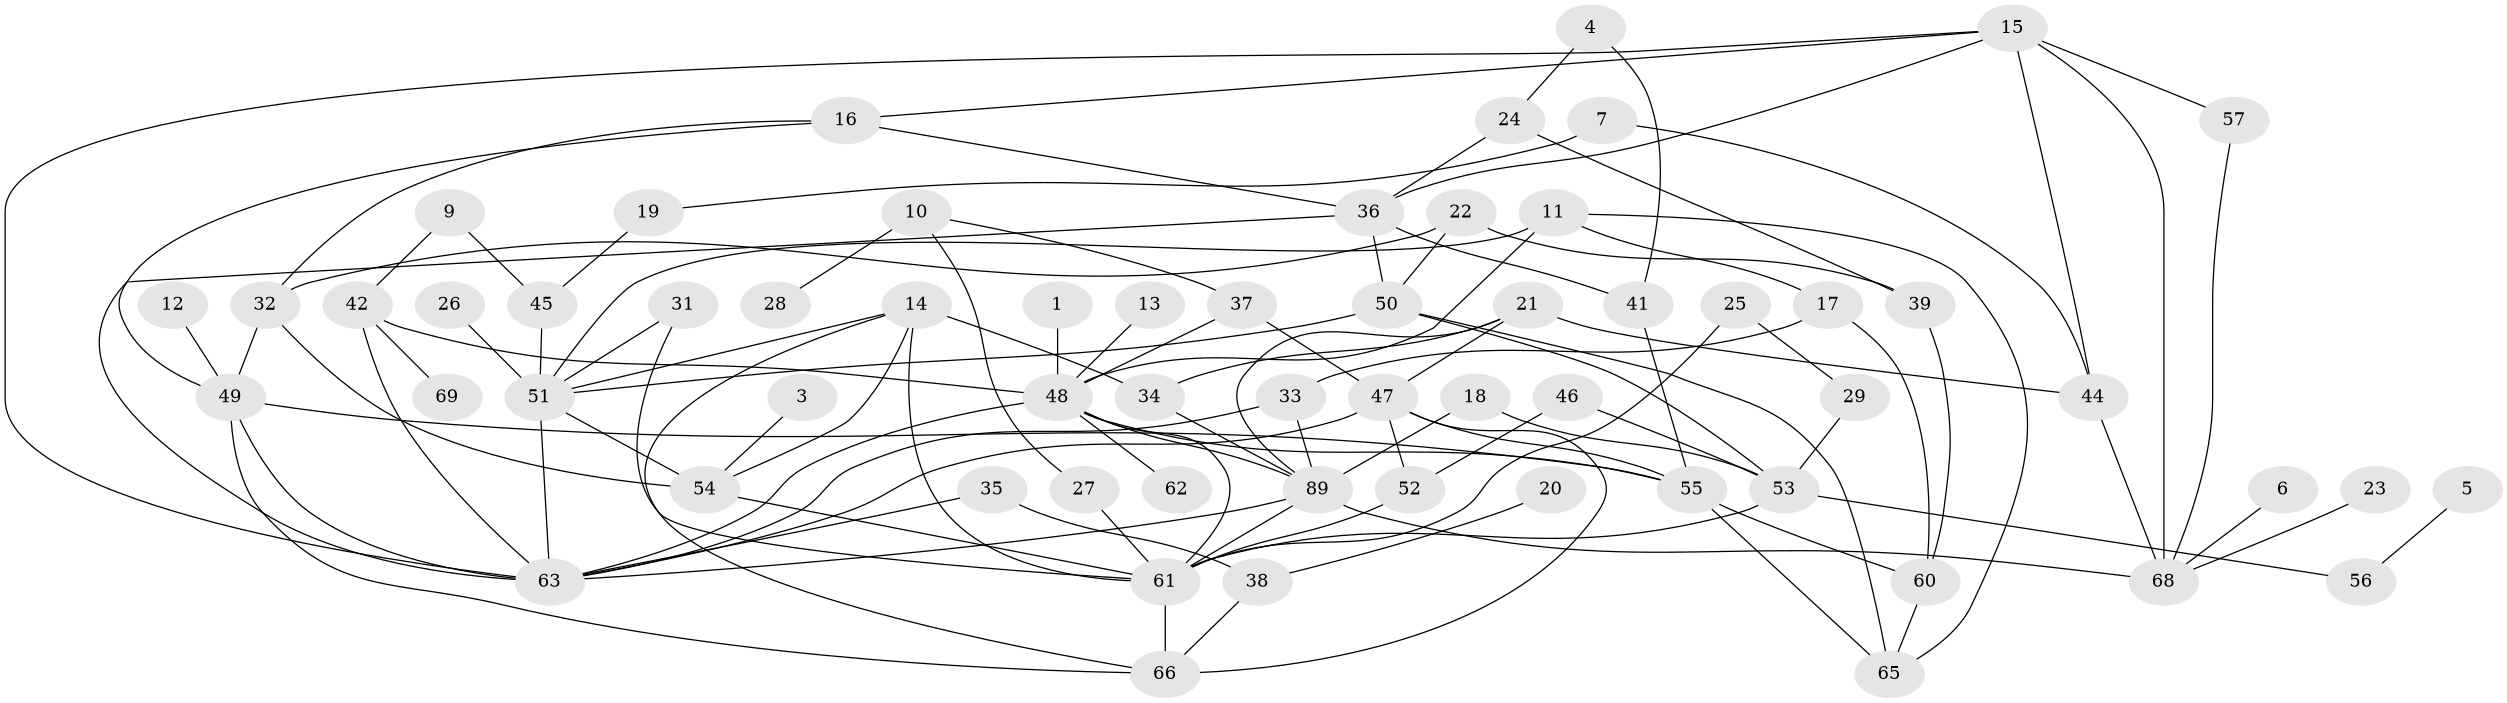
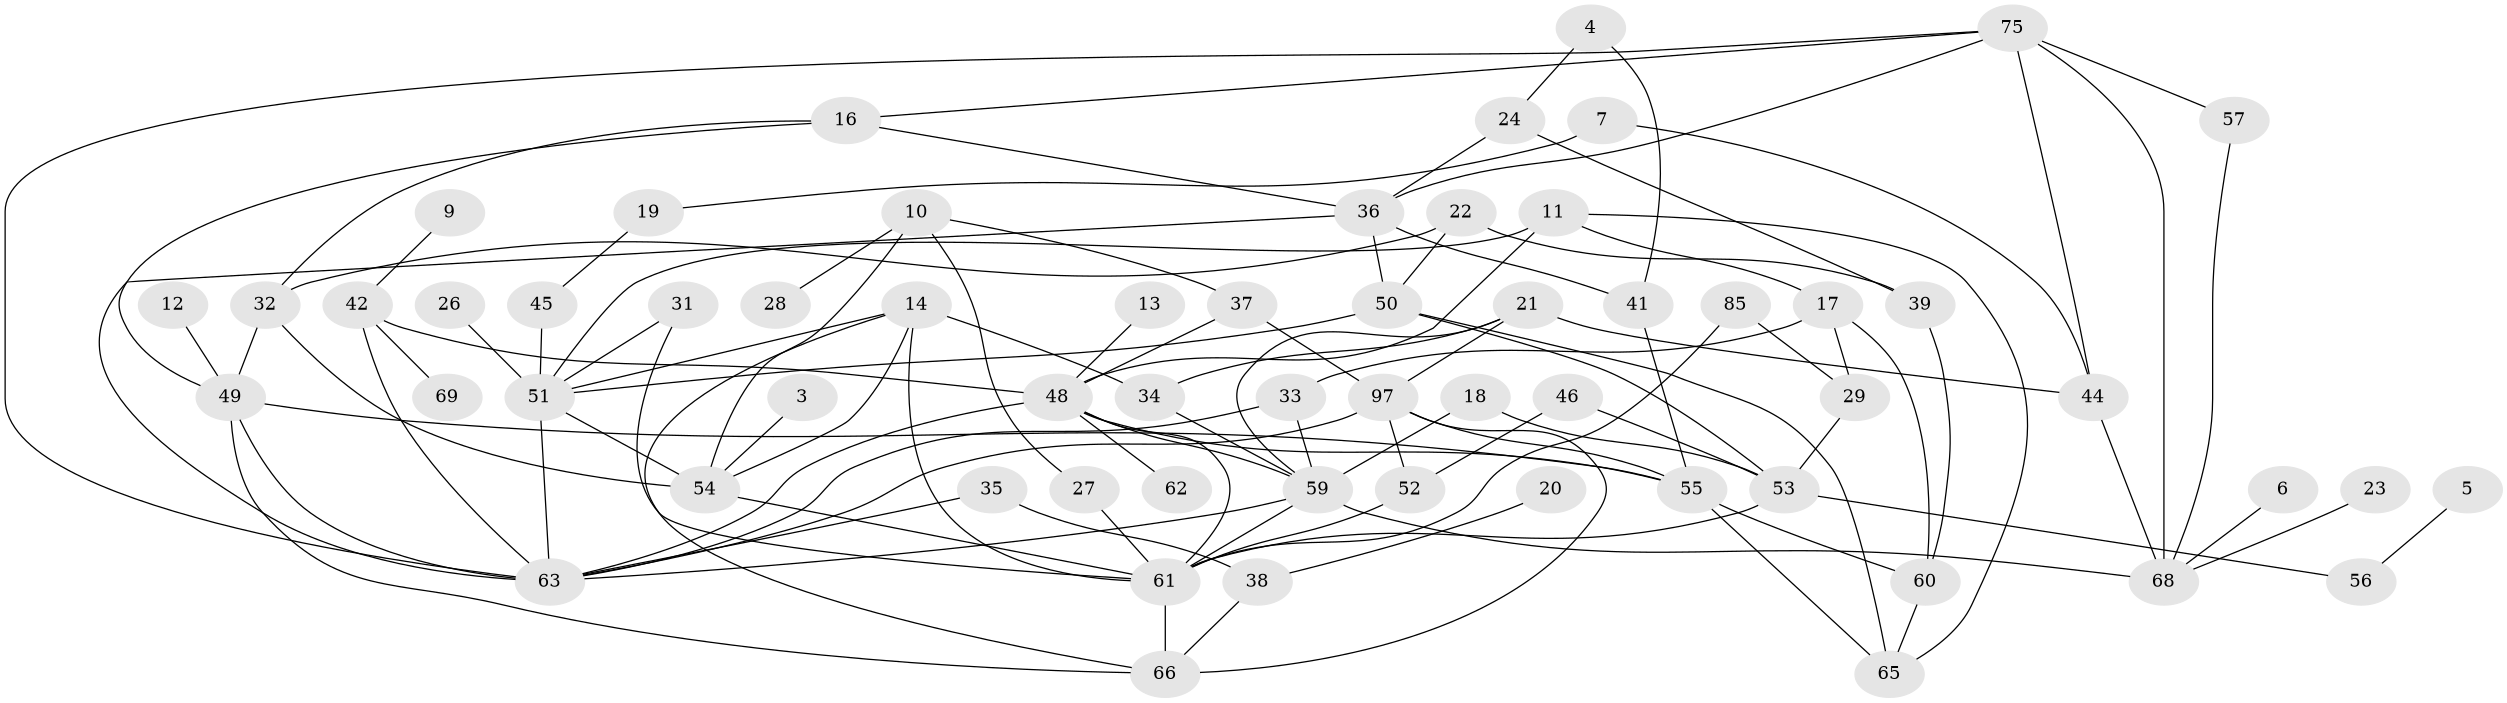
node "15": label "15" -> "75"
edge "9" -- "45": removed
node "1": removed
node "25": label "25" -> "85"
edge "10" -- "54": added
edge "17" -- "29": added
node "47": label "47" -> "97"
node "89": label "89" -> "59"
